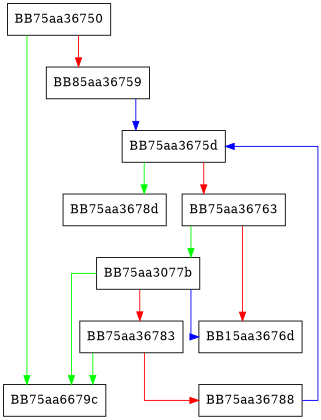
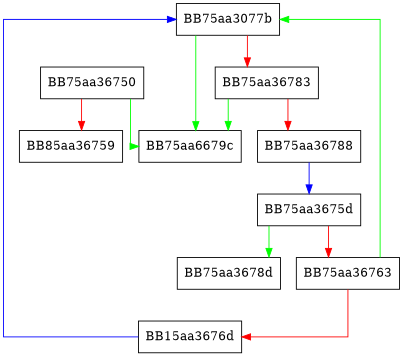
edge "BB85aa36759" -> "BB75aa3675d": removed
edge "BB75aa3077b" -> "BB15aa3676d": reversed
